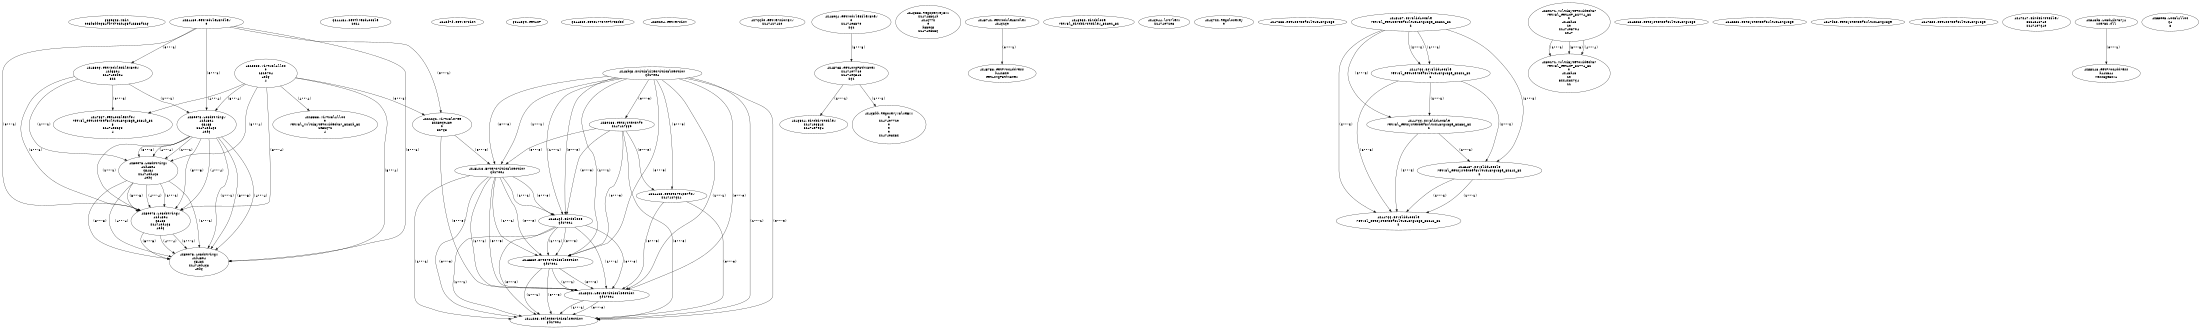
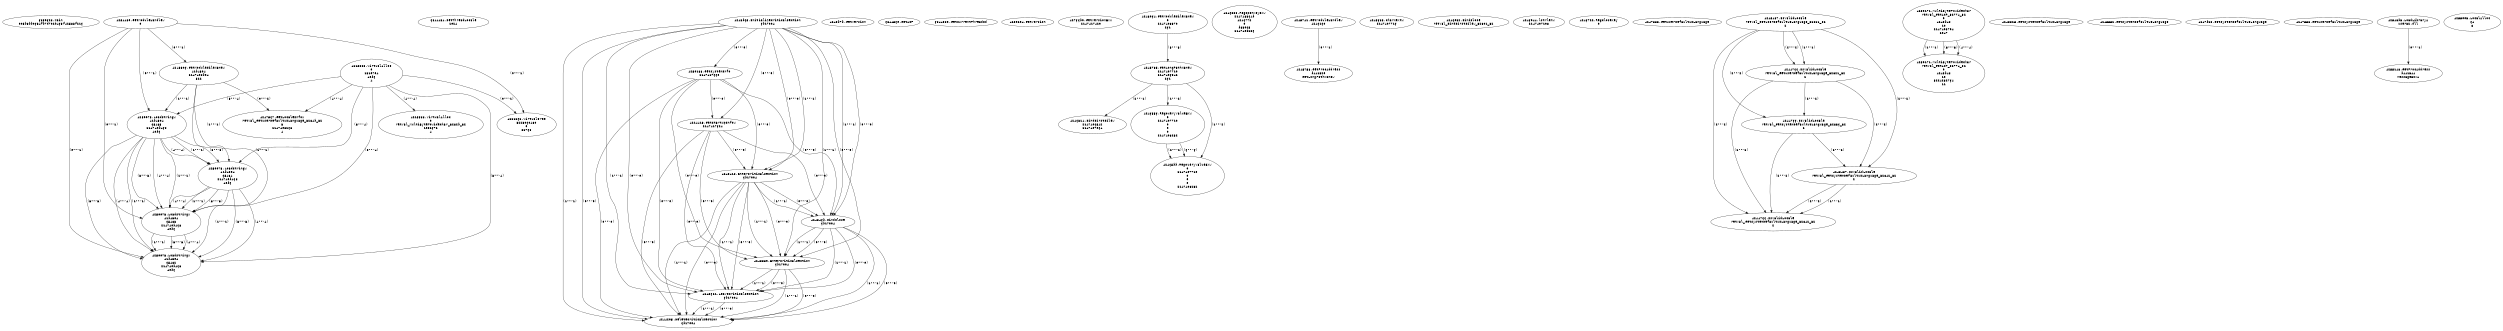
node "4245683.CharNextW 2147407716": added
node "4247247.FindFirstFileW 3224341740 2147407640": removed
node "4243306.GetModuleFileNameW 4195304 2147408904 522": label "4243306.GetModuleFileNameW 4195304 2147408904 522" -> "4243306.GetModuleFileNameW 4194304 2147408904 522"
node "4246556.RegQueryValueExW 0 2147407710 0 0 0 2147408232": added
edge "4221262.VirtualFree 3223060480 0 32768" -> "4245418.EnterCriticalSection 6917004": now "4214413.GetStartupInfoW 2147417624" -> "4245418.EnterCriticalSection 6917004"
edge "4214413.GetStartupInfoW 2147417624" -> "4245469.FindClose 6917004": added, label "(0-->0)"
edge "4214413.GetStartupInfoW 2147417624" -> "4245580.EnterCriticalSection 6917004": added, label "(0-->0)"
edge "4221262.VirtualFree 3223060480 0 32768" -> "4245621.LeaveCriticalSection 6917004": now "4250188.GetSystemInfo 2147417660" -> "4245621.LeaveCriticalSection 6917004"
